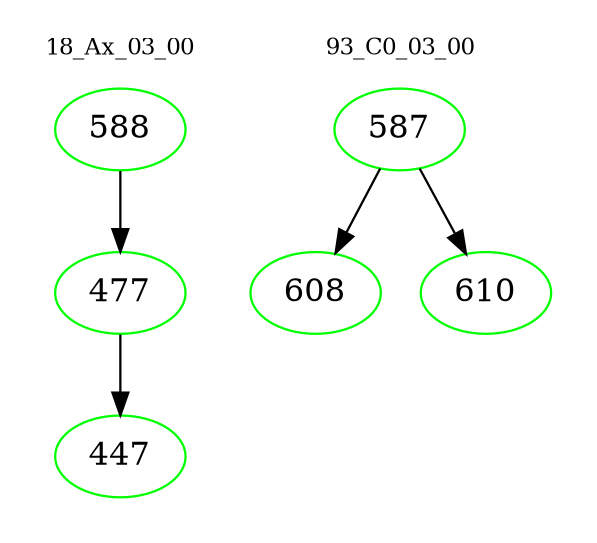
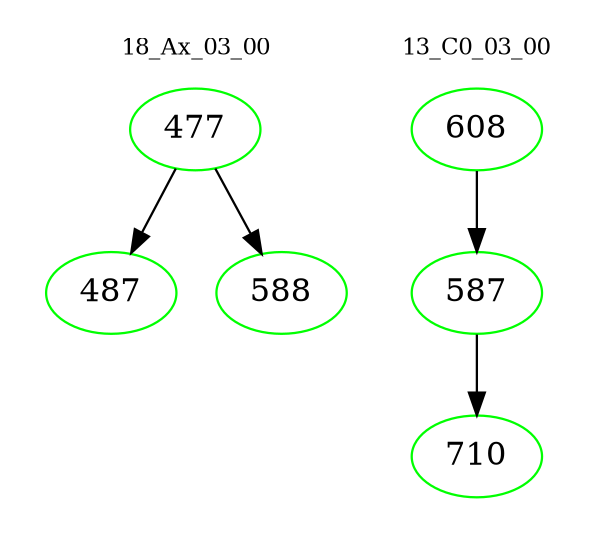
cluster "93_C0_03_00": label "93_C0_03_00" -> "13_C0_03_00"
edge "588" -> "477": reversed
edge "587" -> "608": reversed
node "610": label "610" -> "710"
node "447": label "447" -> "487"
